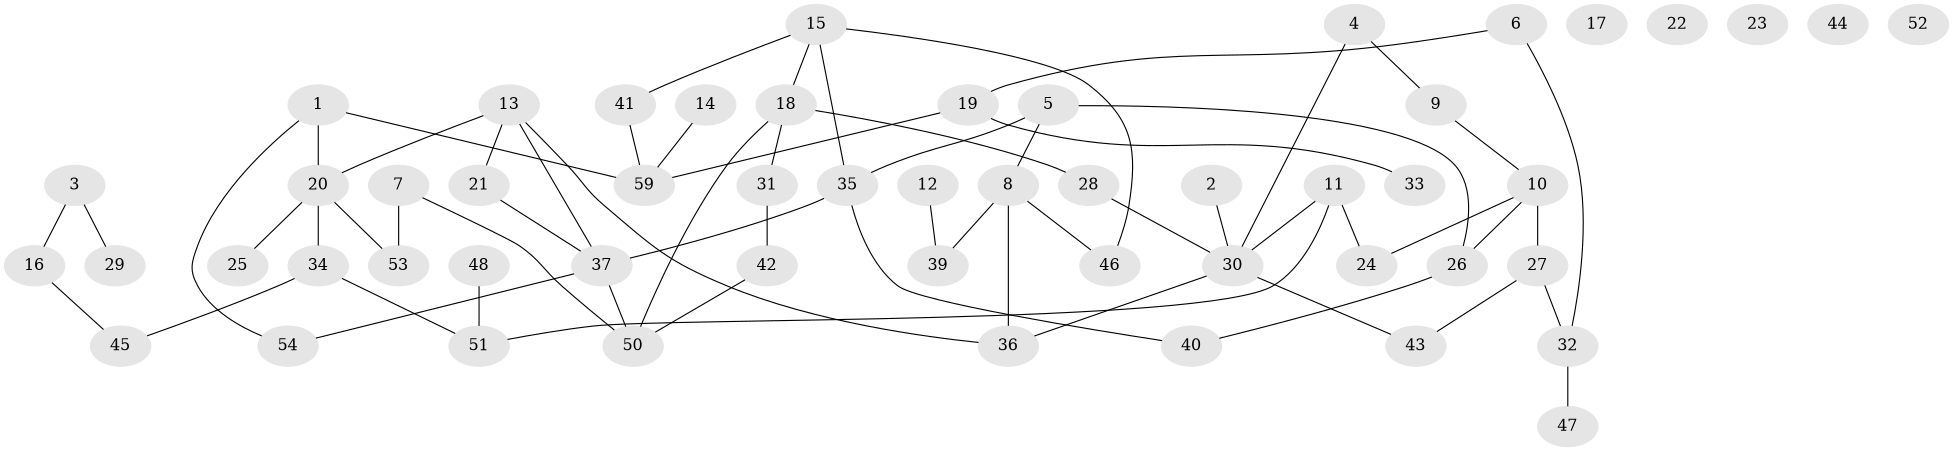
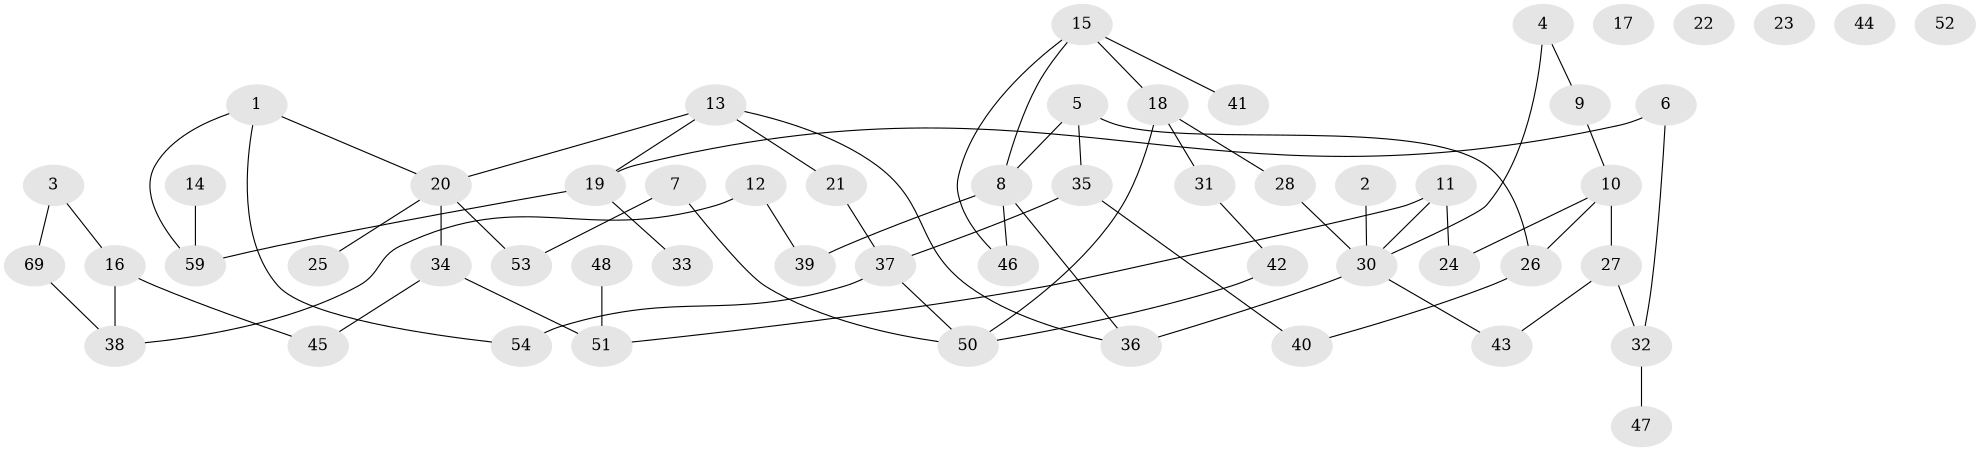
edge "15" -- "35": now "15" -- "8"
edge "41" -- "59": removed
edge "13" -- "37": now "13" -- "19"
node "29": label "29" -> "69"
node "38": added
